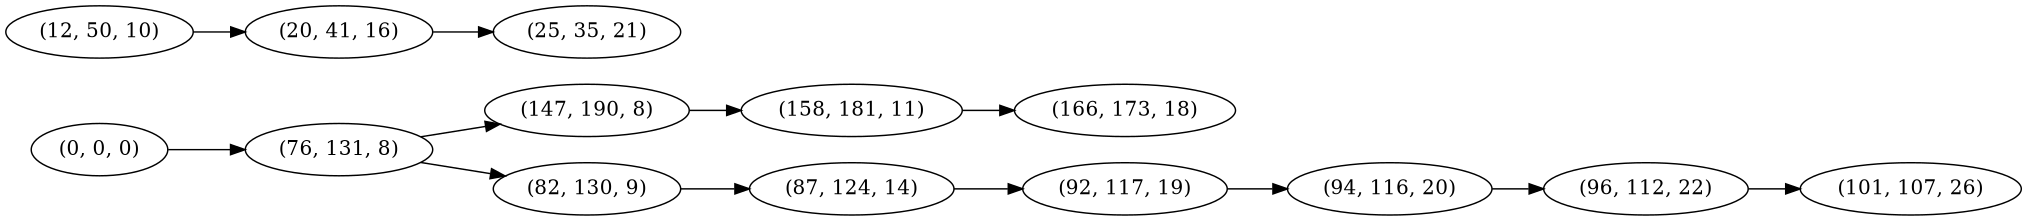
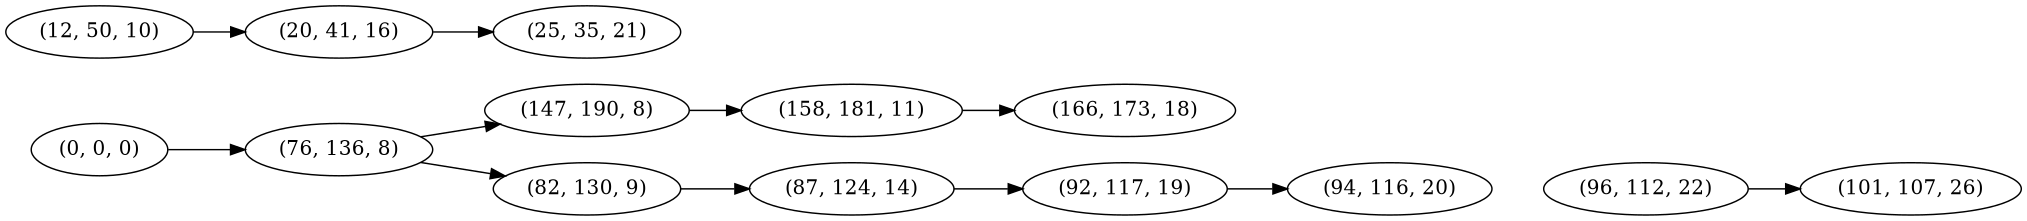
node "(76, 131, 8)": label "(76, 131, 8)" -> "(76, 136, 8)"
edge "(94, 116, 20)" -> "(96, 112, 22)": removed
